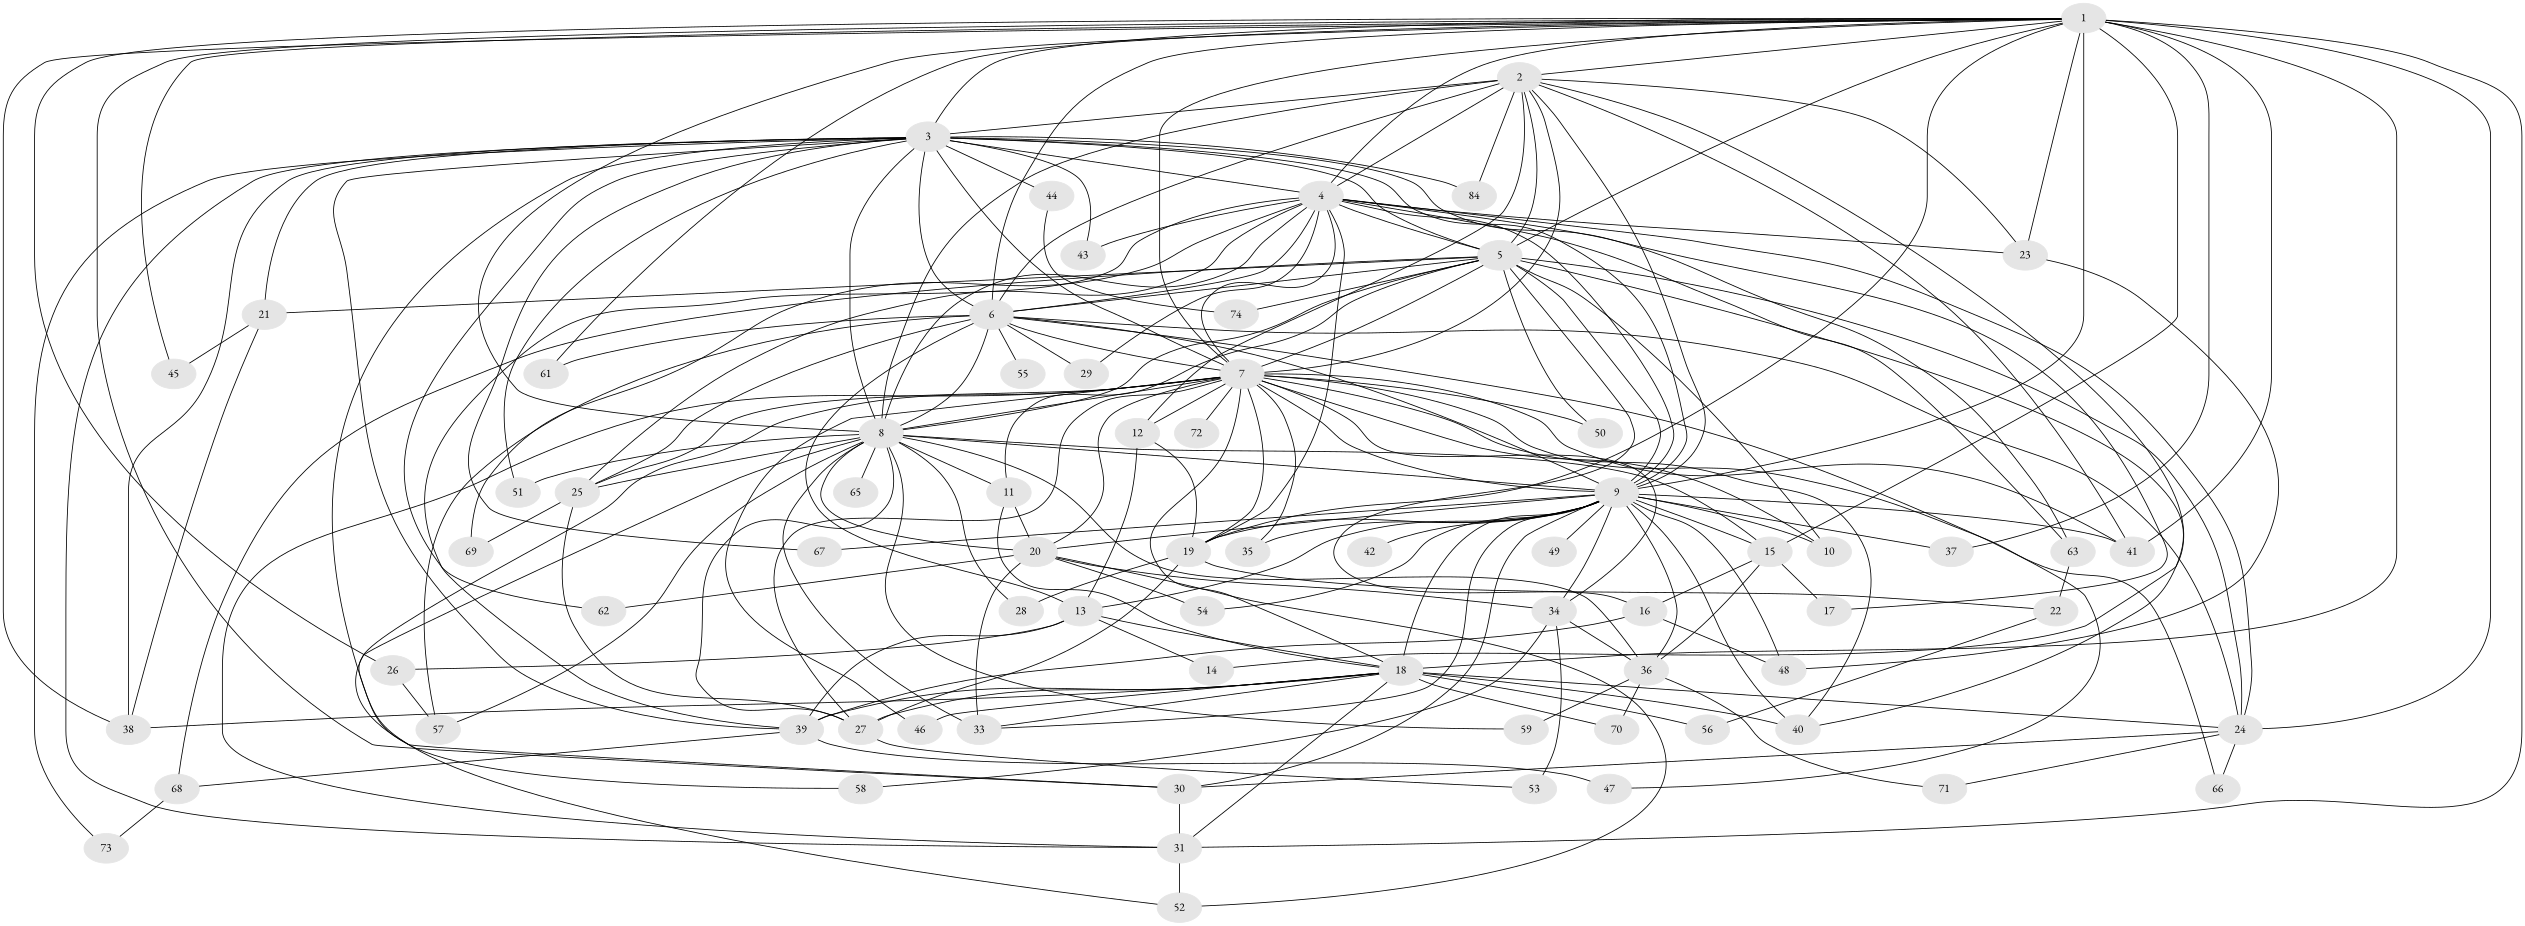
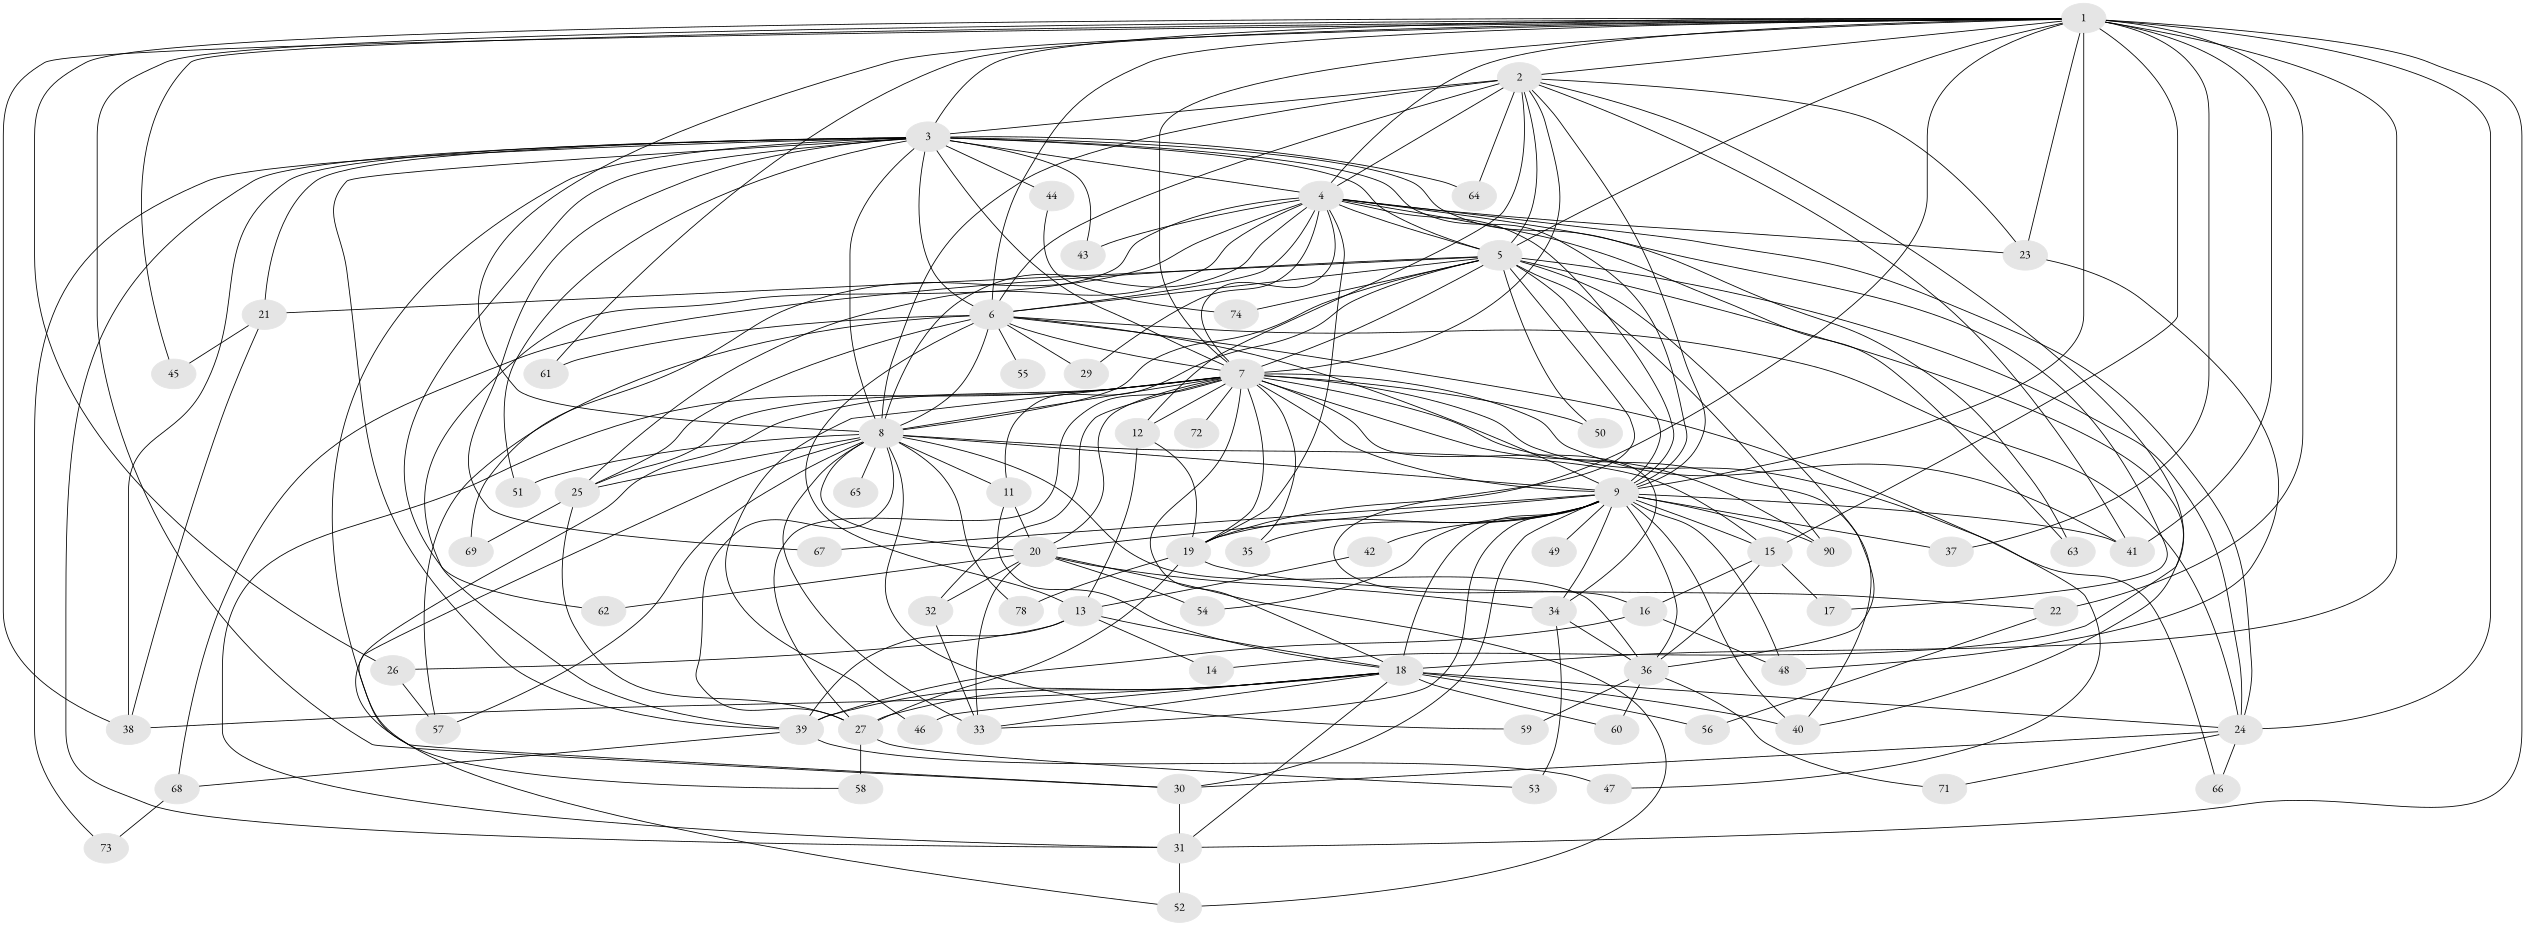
node "84": label "84" -> "64"
edge "5" -- "36": added
edge "9" -- "13": now "42" -- "13"
node "10": label "10" -> "90"
edge "63" -- "22": now "1" -- "22"
node "32": added
node "28": label "28" -> "78"
node "70": label "70" -> "60"
edge "34" -- "58": now "27" -- "58"
